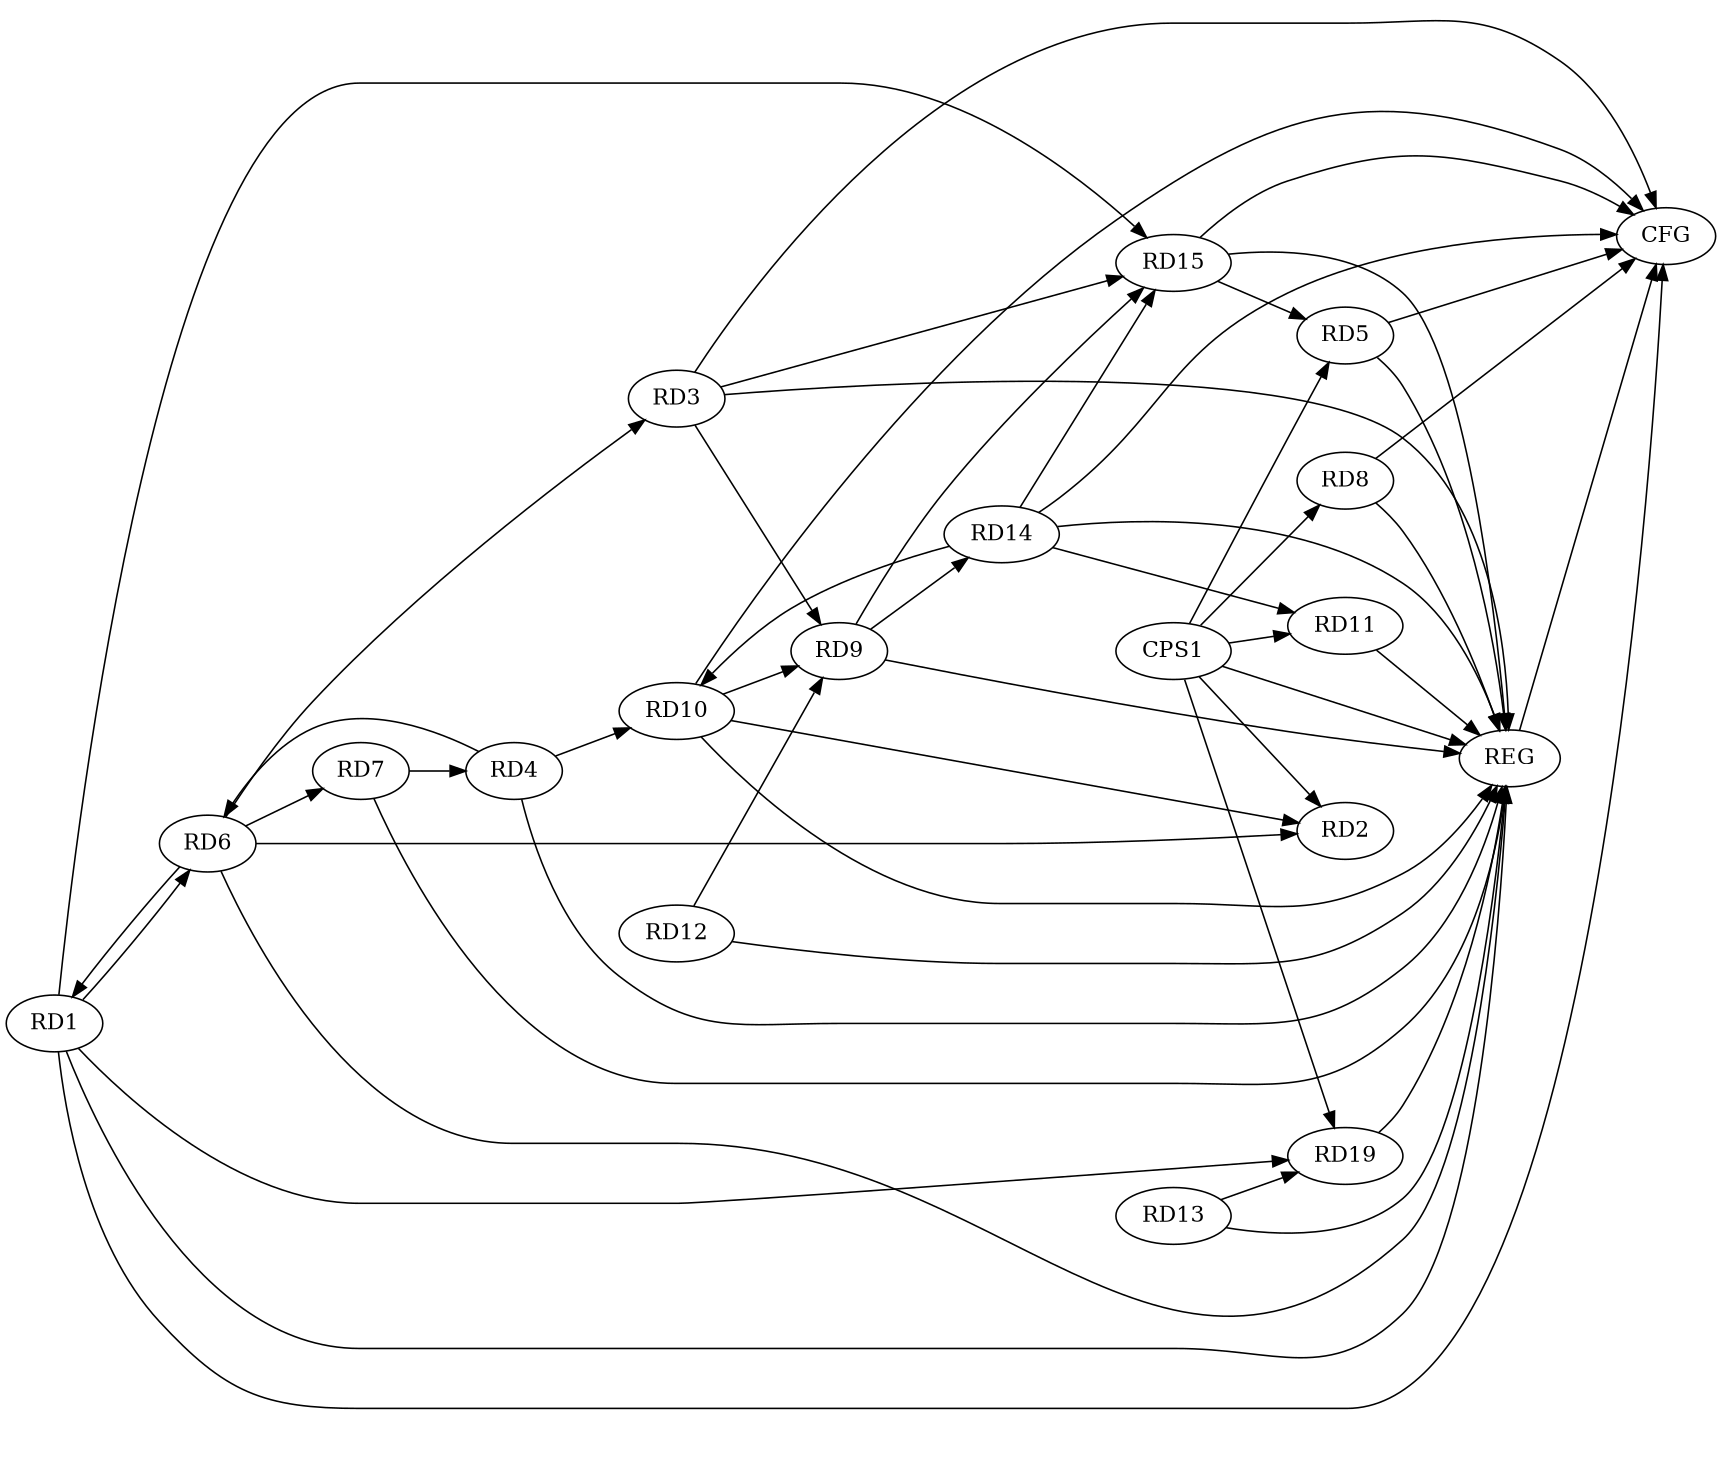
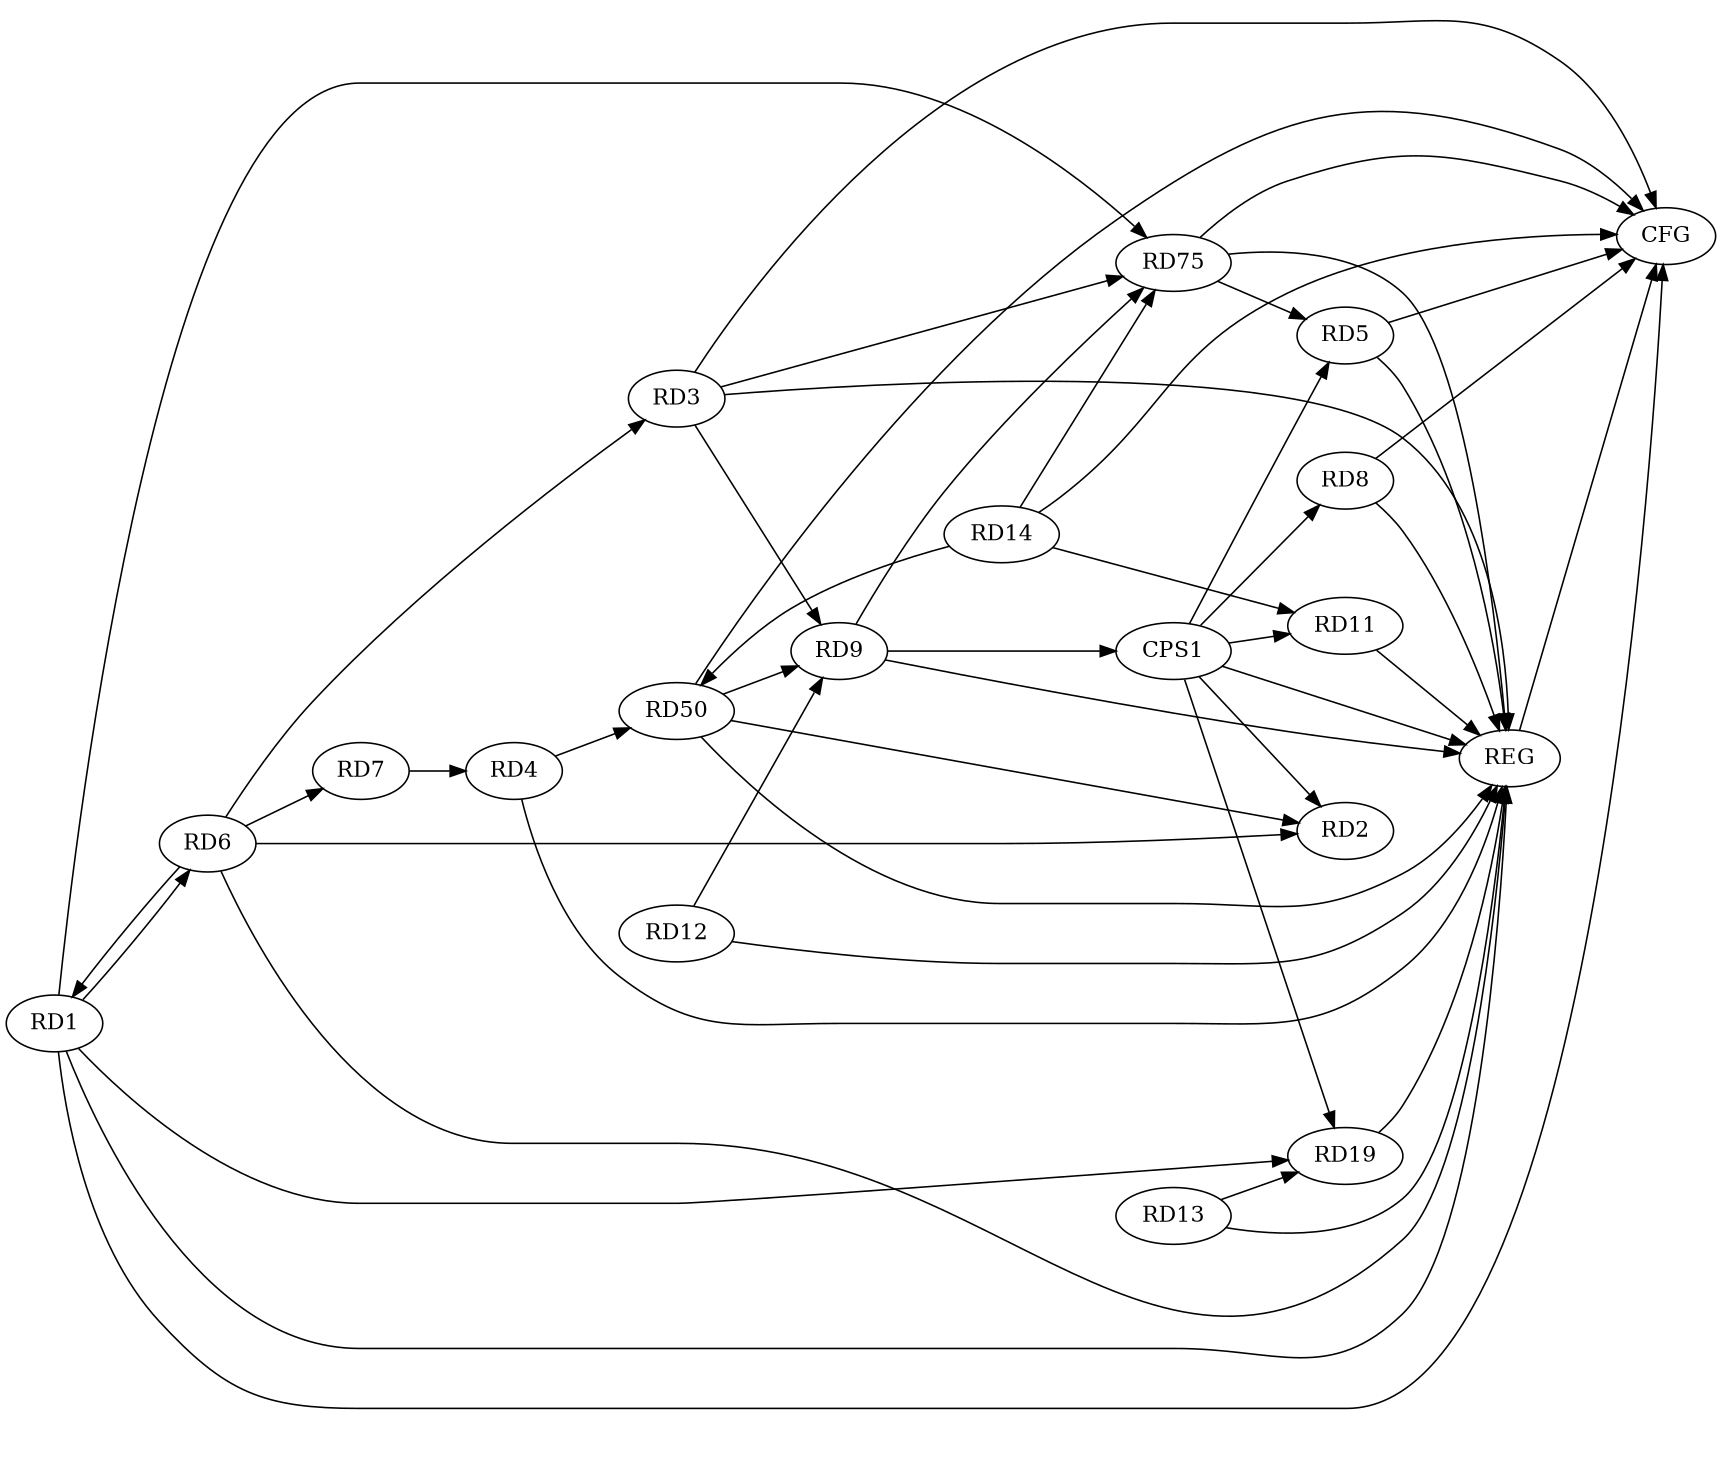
node "RD15": label "RD15" -> "RD75"
edge "RD14" -> "REG": removed
edge "RD9" -> "RD14": now "RD9" -> "CPS1"
node "RD10": label "RD10" -> "RD50"
edge "RD4" -> "RD6": removed
edge "RD7" -> "REG": removed
